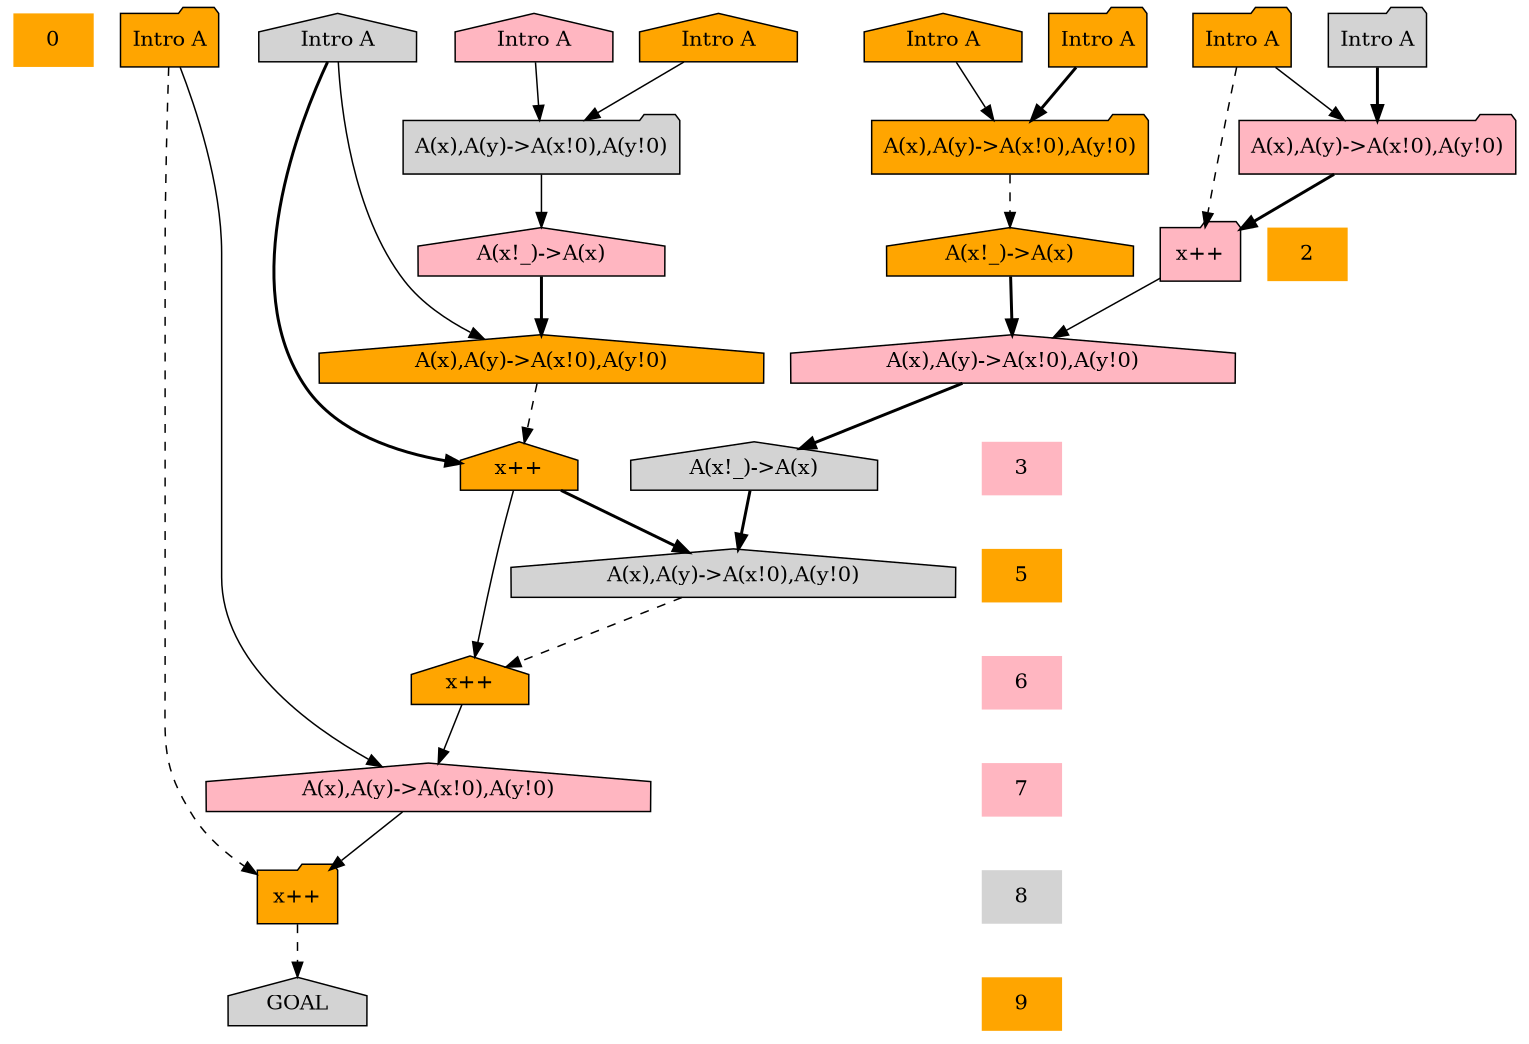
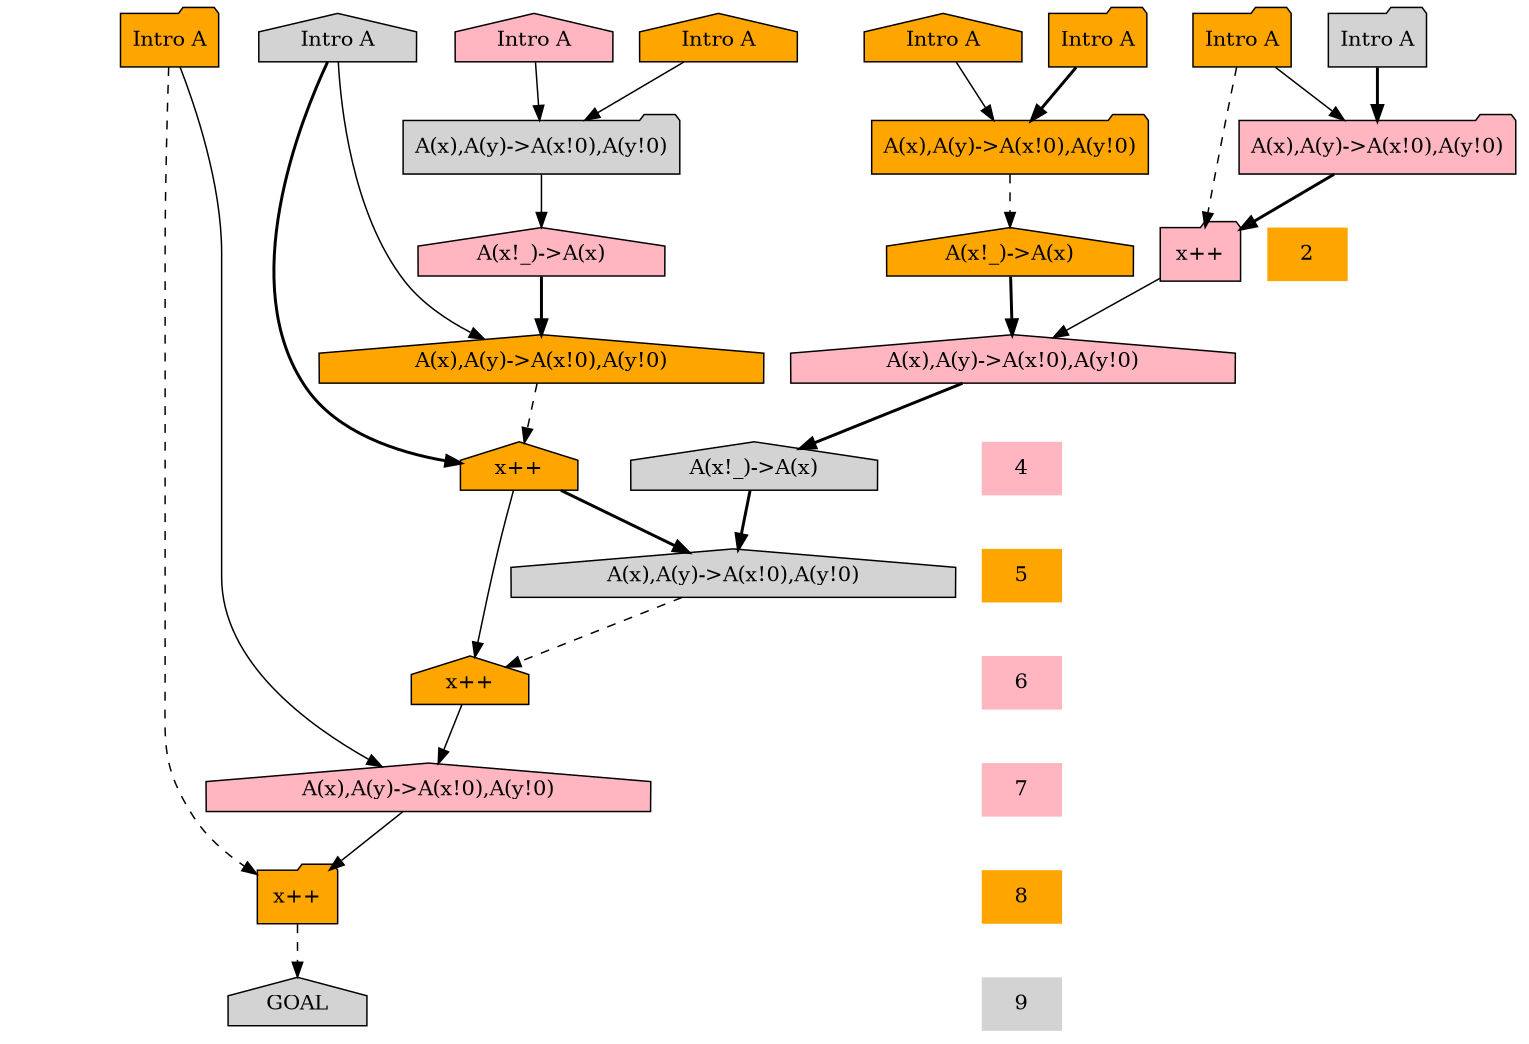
node "0": removed
node "3": label "3" -> "4"
node "8": fillcolor lightgrey -> orange
node "9": fillcolor orange -> lightgrey
